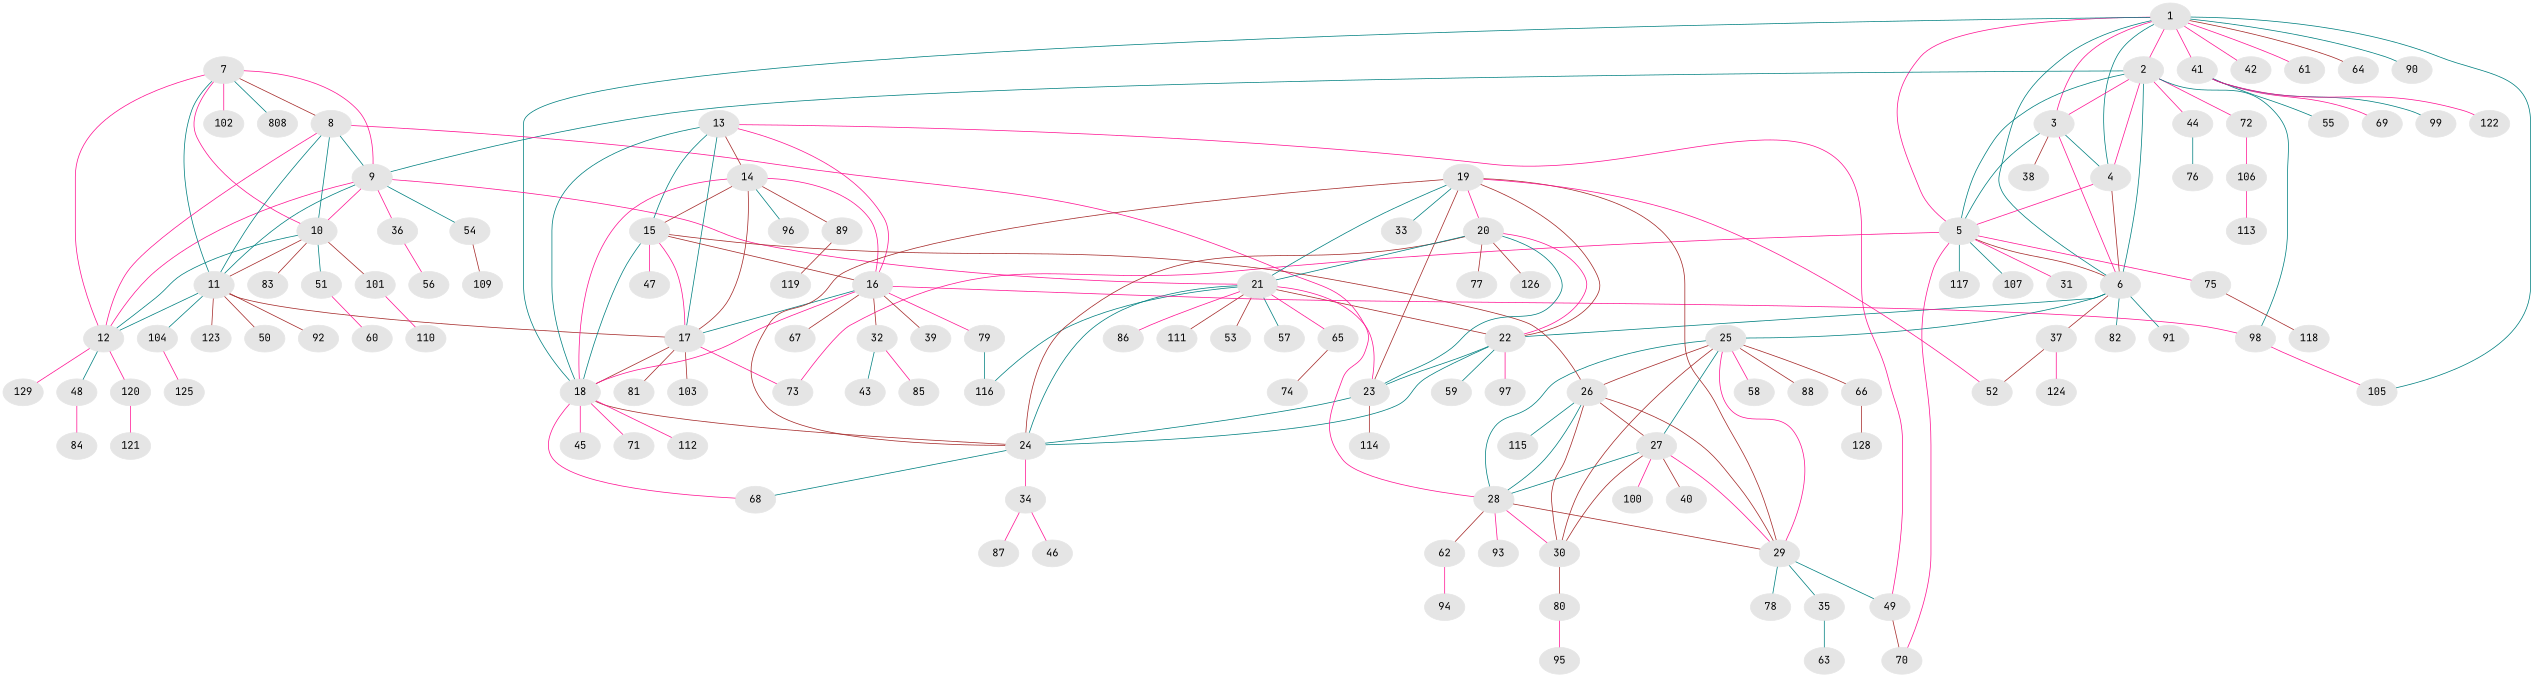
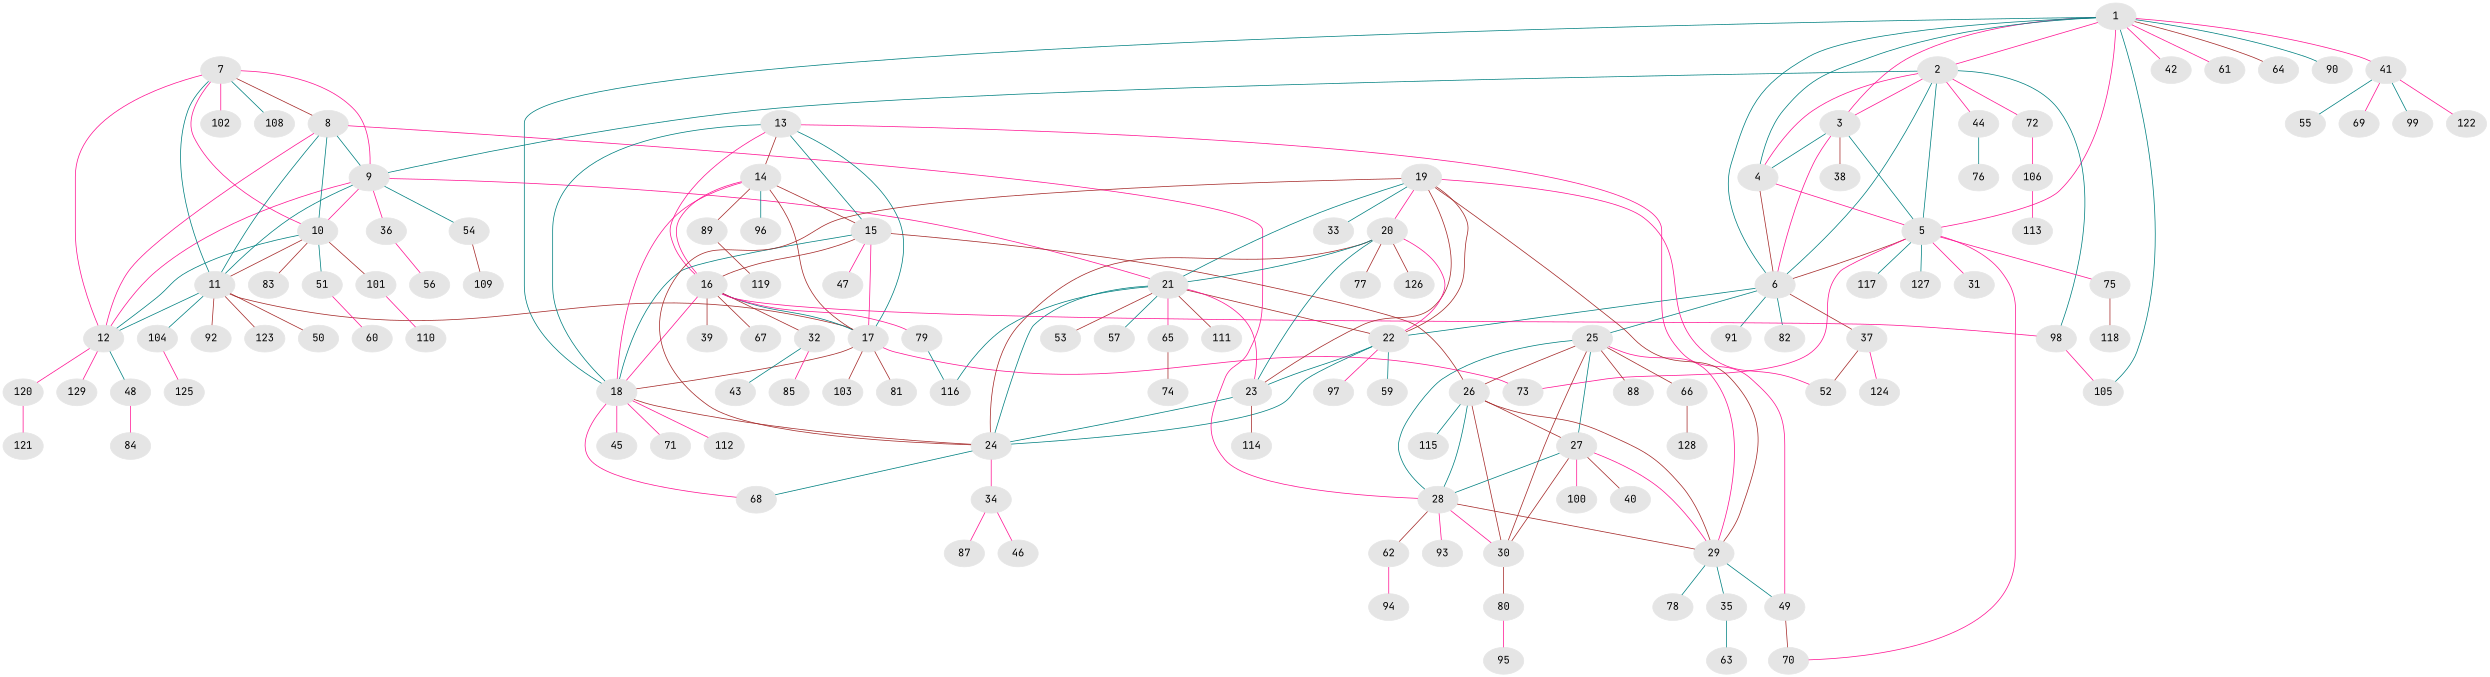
node "808": label "808" -> "108"
node "107": label "107" -> "127"
node "86": removed
node "58": removed
